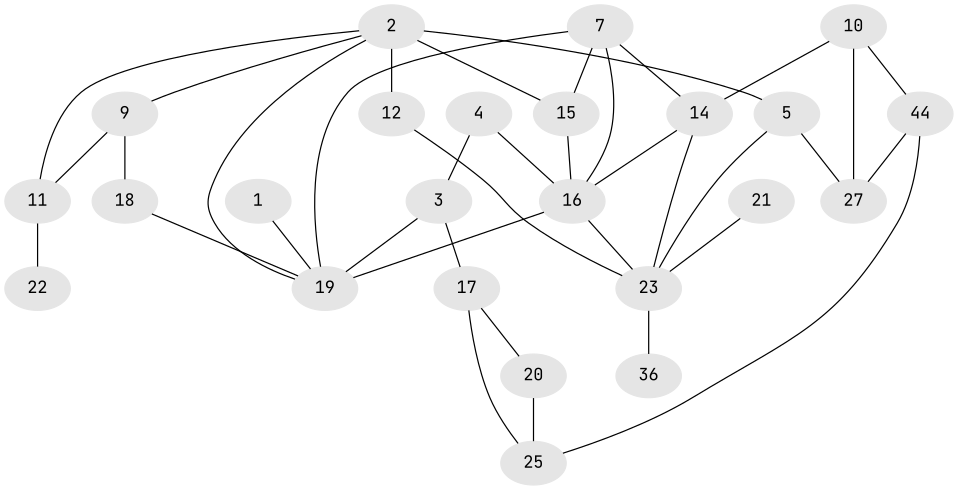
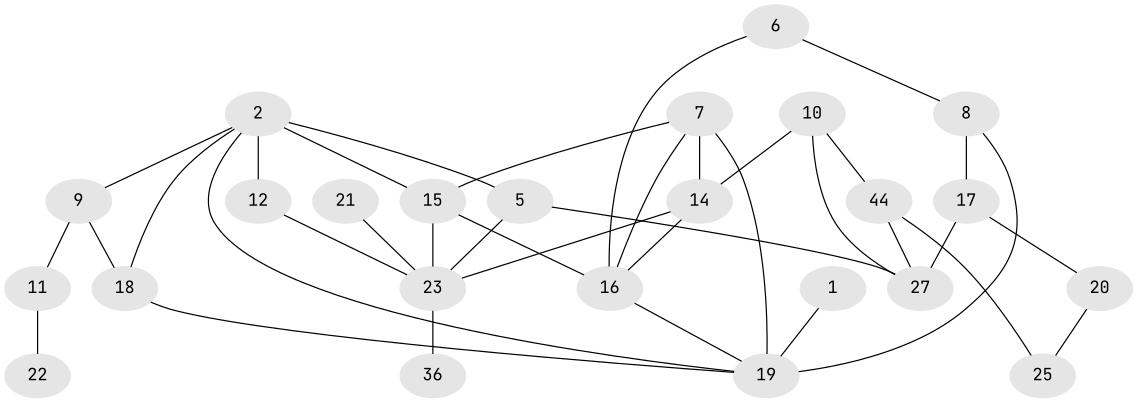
edge "2" -- "11": now "2" -- "18"
node "4": label "4" -> "6"
node "3": label "3" -> "8"
edge "16" -- "23": now "15" -- "23"
edge "17" -- "25": now "17" -- "27"
